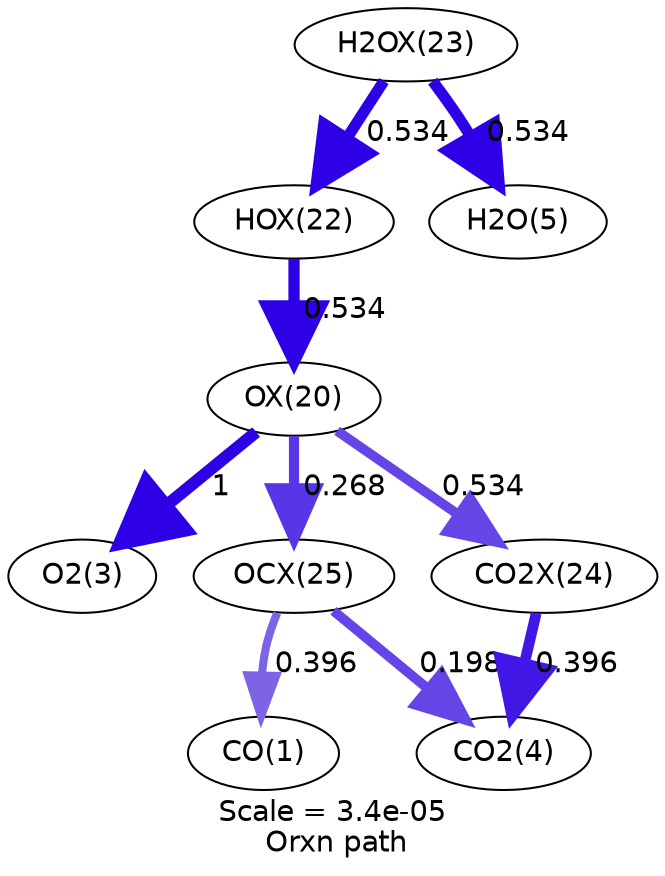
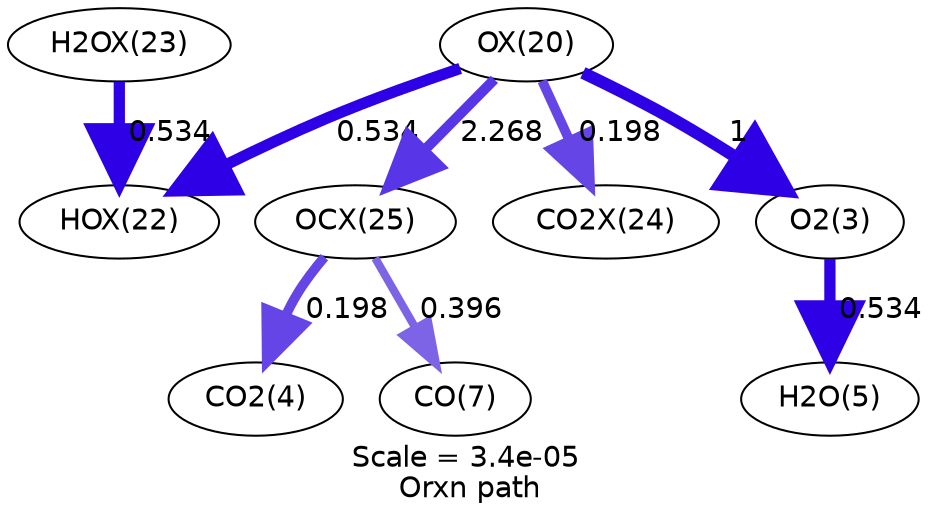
edge "H2OX(23)" -> "H2O(5)": now "O2(3)" -> "H2O(5)"
edge "HOX(22)" -> "OX(20)": reversed
edge "OX(20)" -> "OCX(25)": label " 0.268" -> " 2.268"
edge "OX(20)" -> "CO2X(24)": label " 0.534" -> " 0.198"
edge "CO2X(24)" -> "CO2(4)": removed, label "0.396"
node "CO(1)": label "CO(1)" -> "CO(7)"
